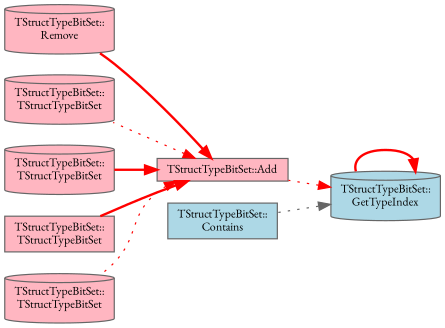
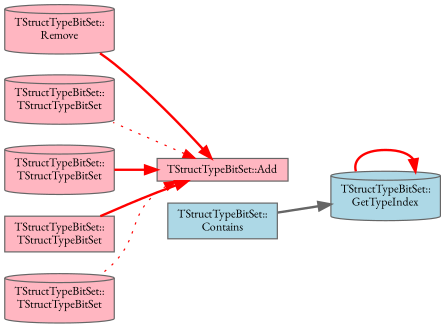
edge "TStructTypeBitSet::Add" -> "TStructTypeBitSet:: GetTypeIndex": removed
edge "TStructTypeBitSet:: Contains" -> "TStructTypeBitSet:: GetTypeIndex": style dotted -> bold
